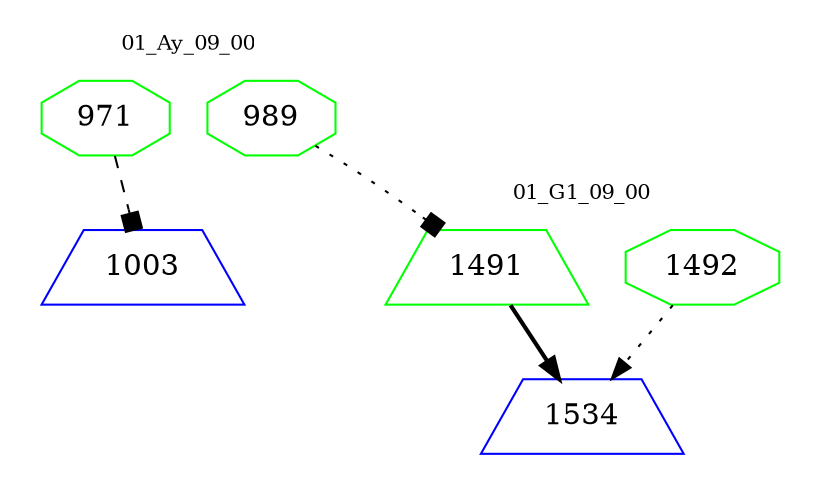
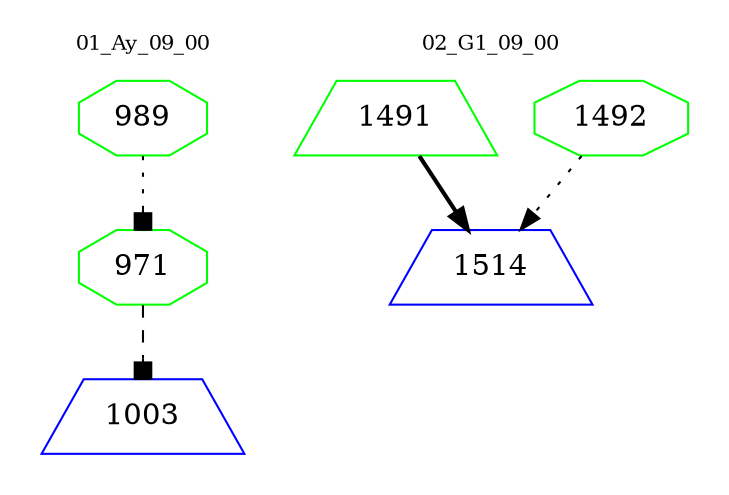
edge "989" -> "1491": now "989" -> "971"
cluster "01_G1_09_00": label "01_G1_09_00" -> "02_G1_09_00"
node "1534": label "1534" -> "1514"
